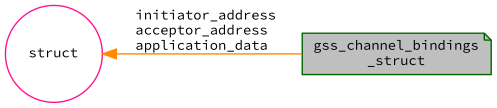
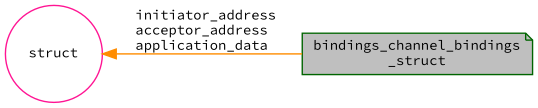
node "gss_channel_bindings _struct": label "gss_channel_bindings _struct" -> "bindings_channel_bindings _struct"
